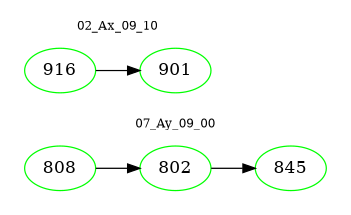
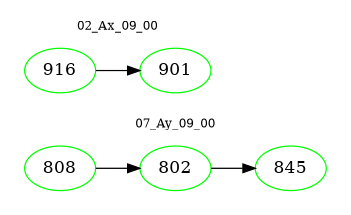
cluster "02_Ax_09_10": label "02_Ax_09_10" -> "02_Ax_09_00"
